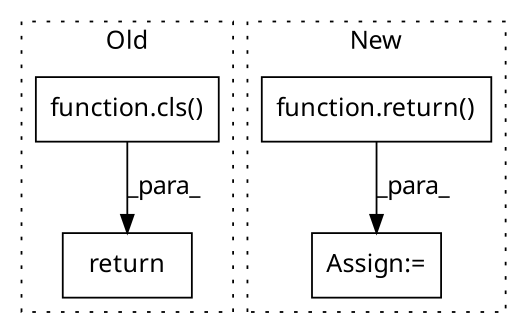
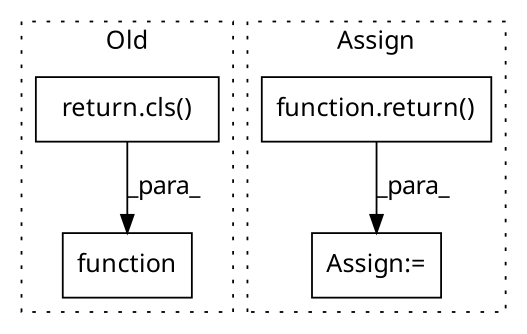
cluster "New": label "New" -> "Assign"
node "function.cls()": label "function.cls()" -> "return.cls()"
node "return": label "return" -> "function"
